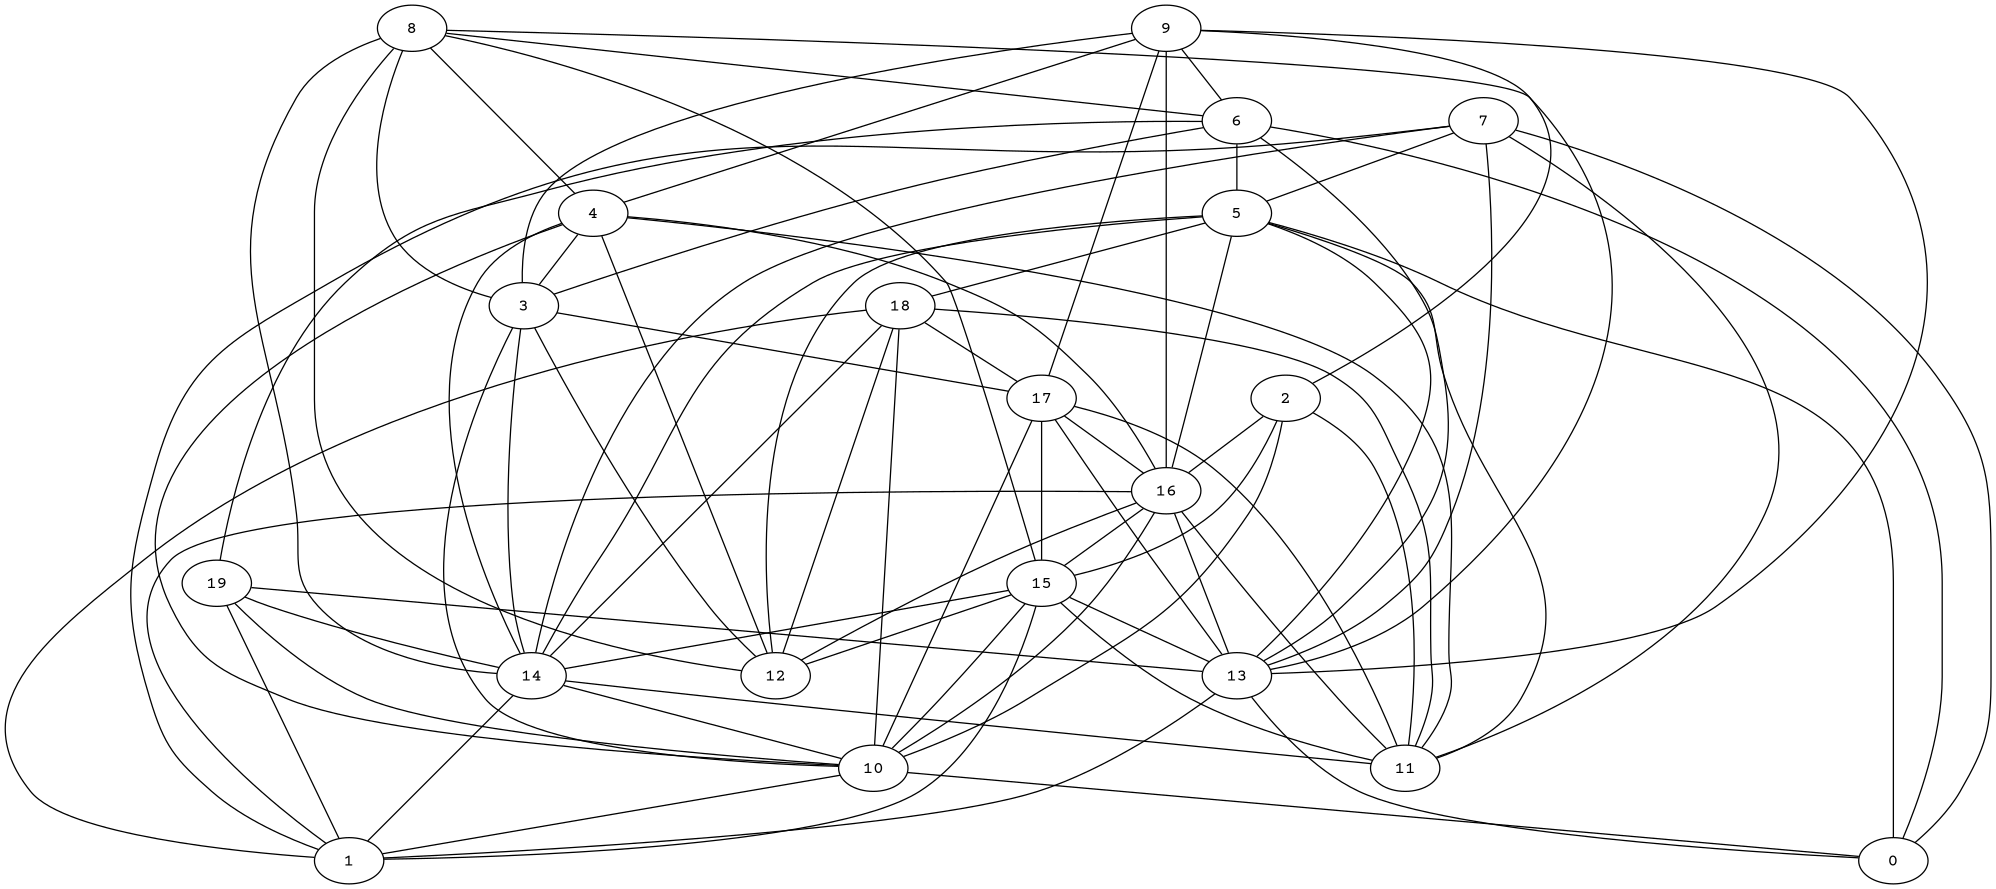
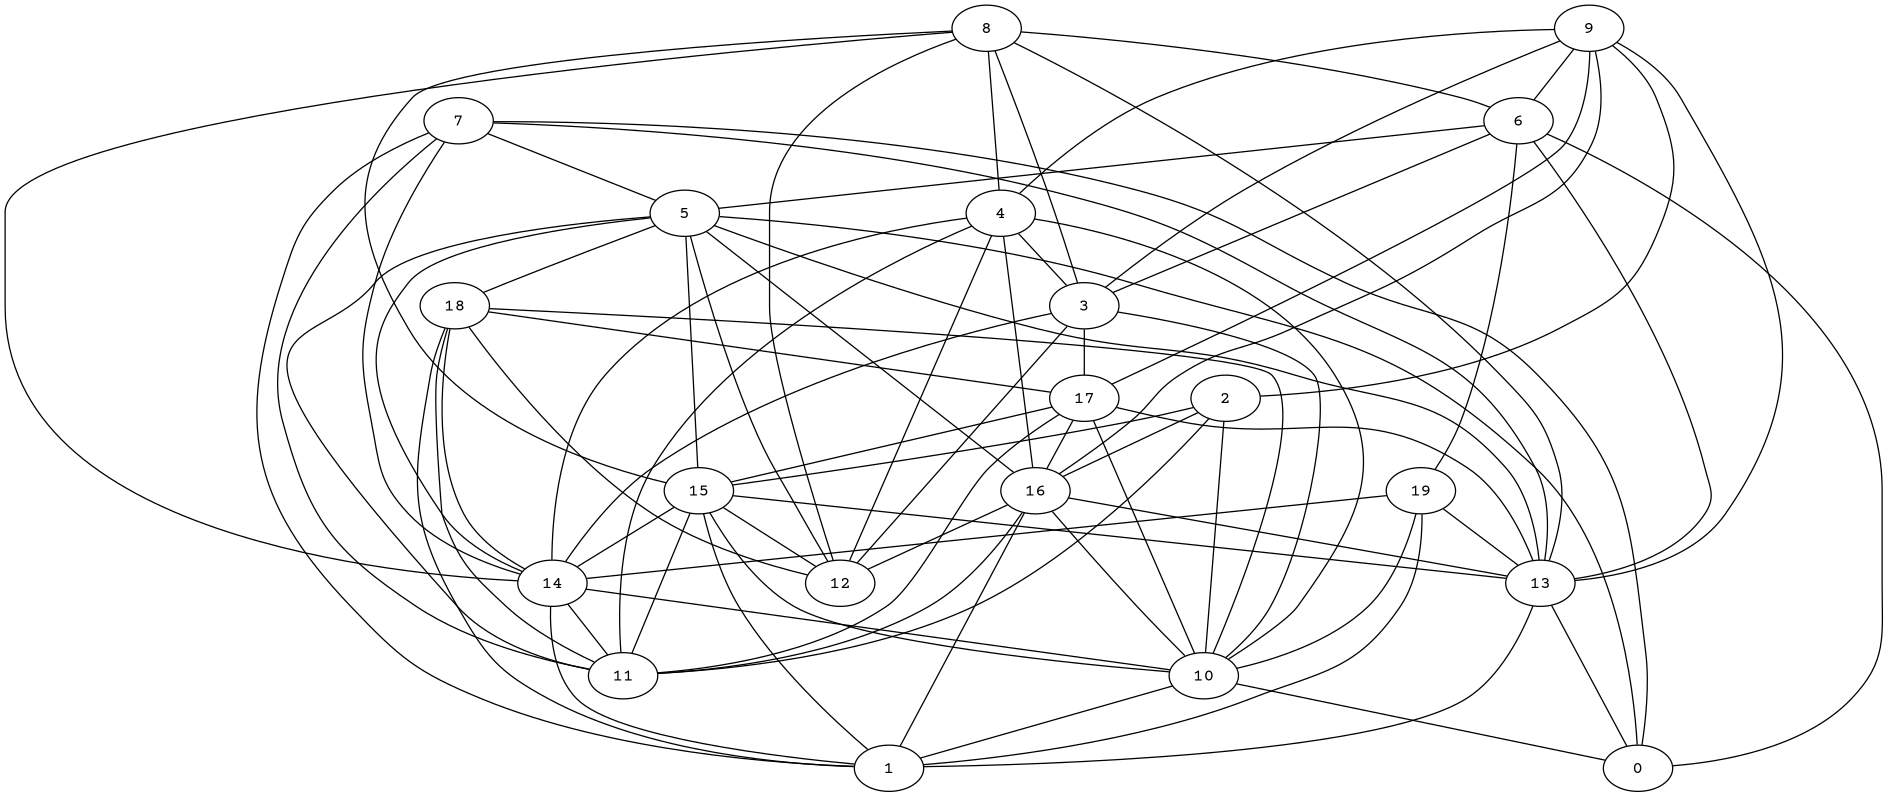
edge "16" -- "15": now "5" -- "15"
